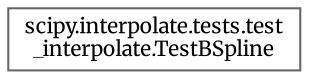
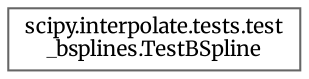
node "scipy.interpolate.tests.test _interpolate.TestBSpline": label "scipy.interpolate.tests.test _interpolate.TestBSpline" -> "scipy.interpolate.tests.test _bsplines.TestBSpline"
